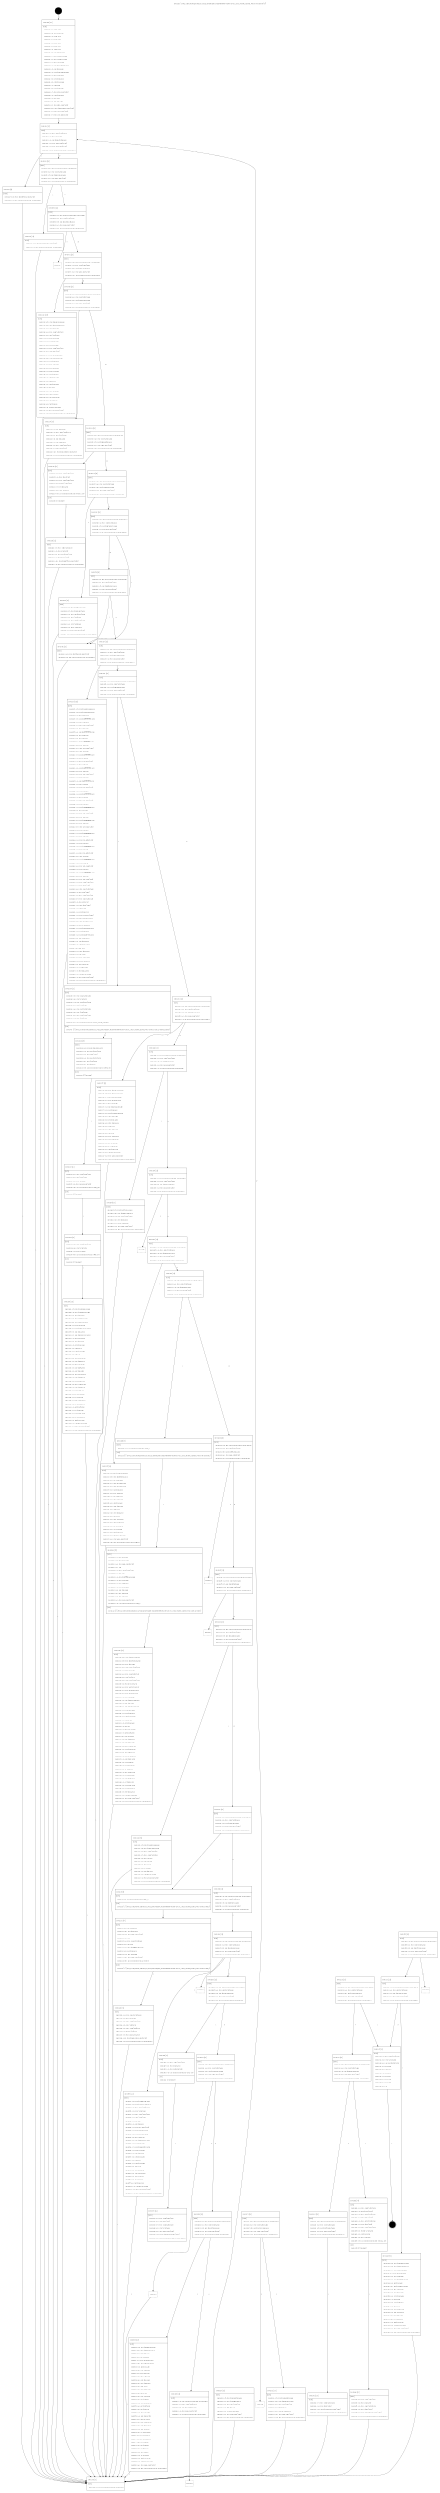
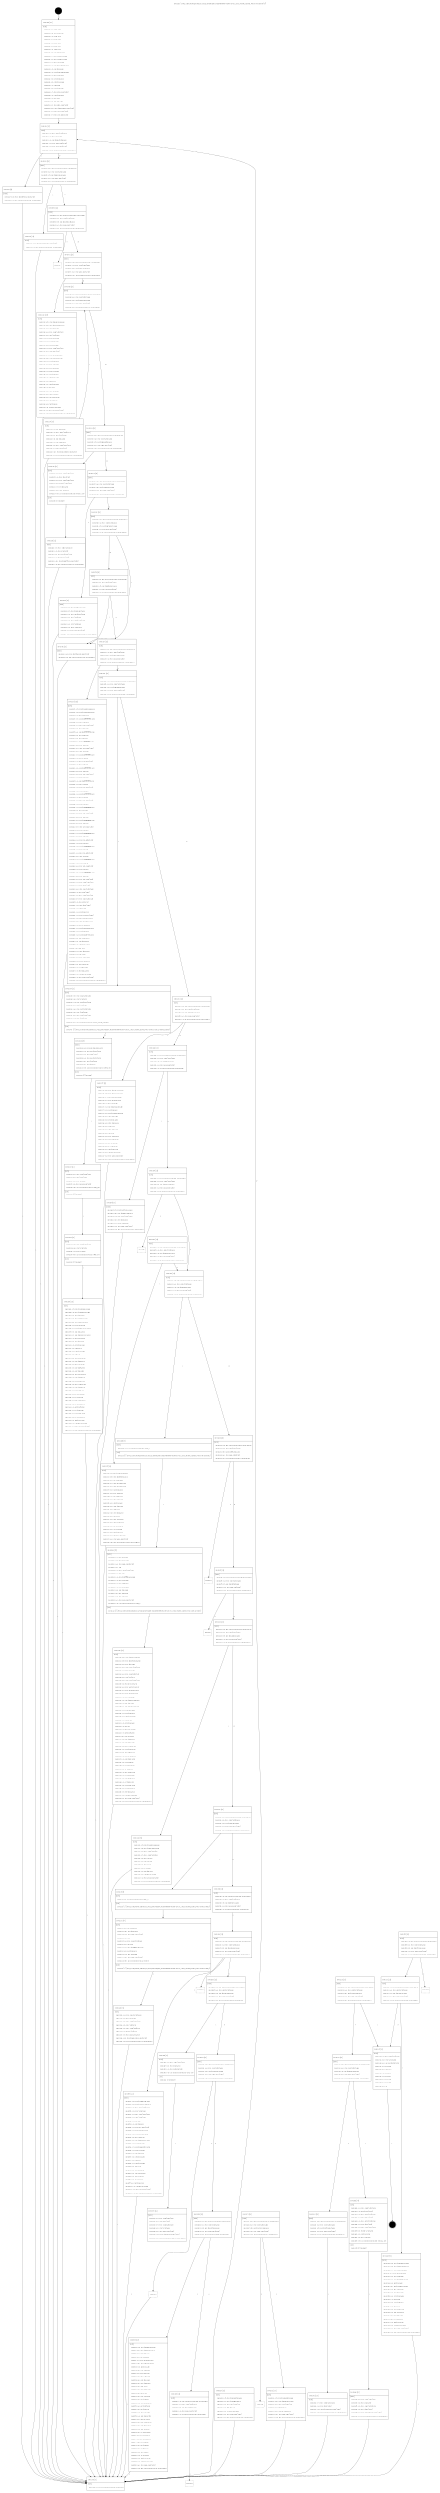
edge "0x401988 [28]" -> "0x402179 [34]": reversed
edge "0x401a84 [28]" -> "0x401aa0 [28]": now "0x401a84 [28]" -> "0x401abc [28]"
